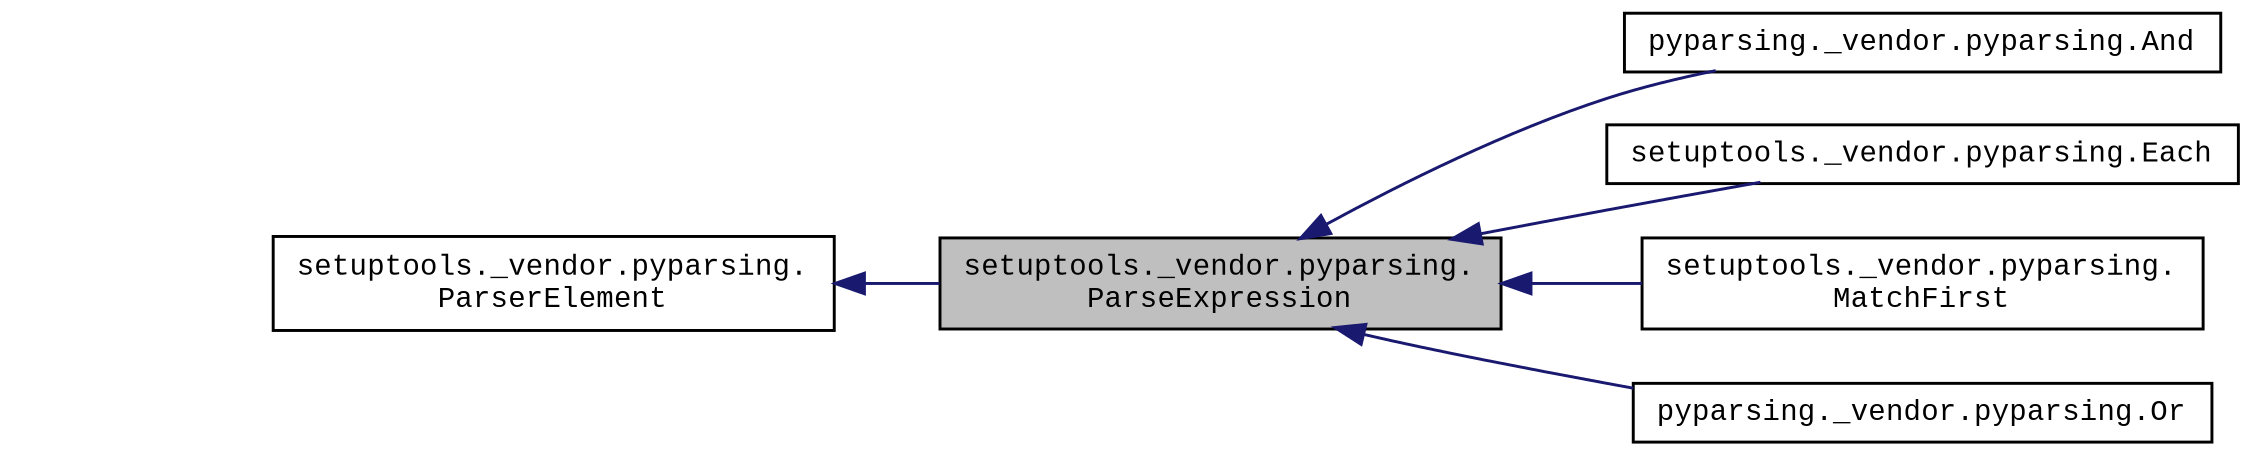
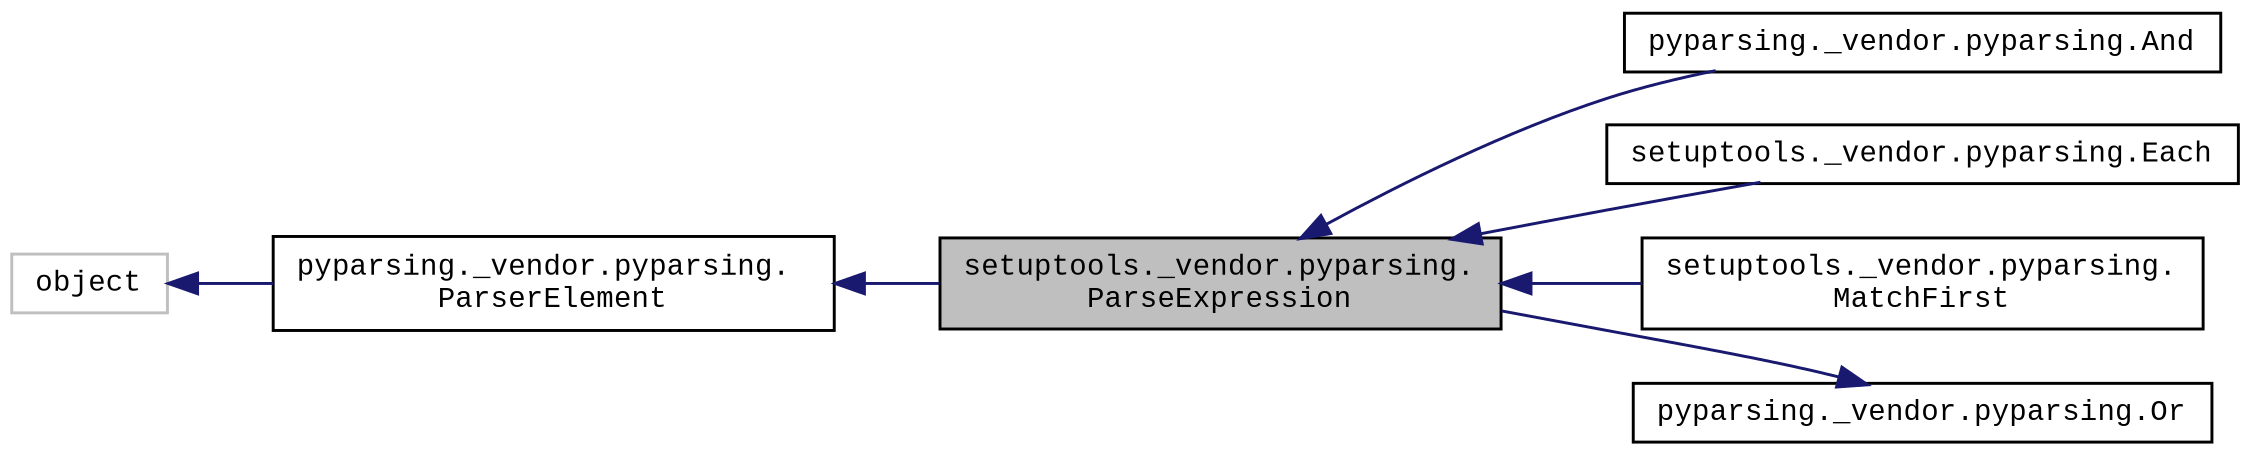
node "object": added
node "setuptools._vendor.pyparsing. ParserElement": label "setuptools._vendor.pyparsing. ParserElement" -> "pyparsing._vendor.pyparsing. ParserElement"
edge "pyparsing._vendor.pyparsing.Or" -> "setuptools._vendor.pyparsing. ParseExpression": reversed
